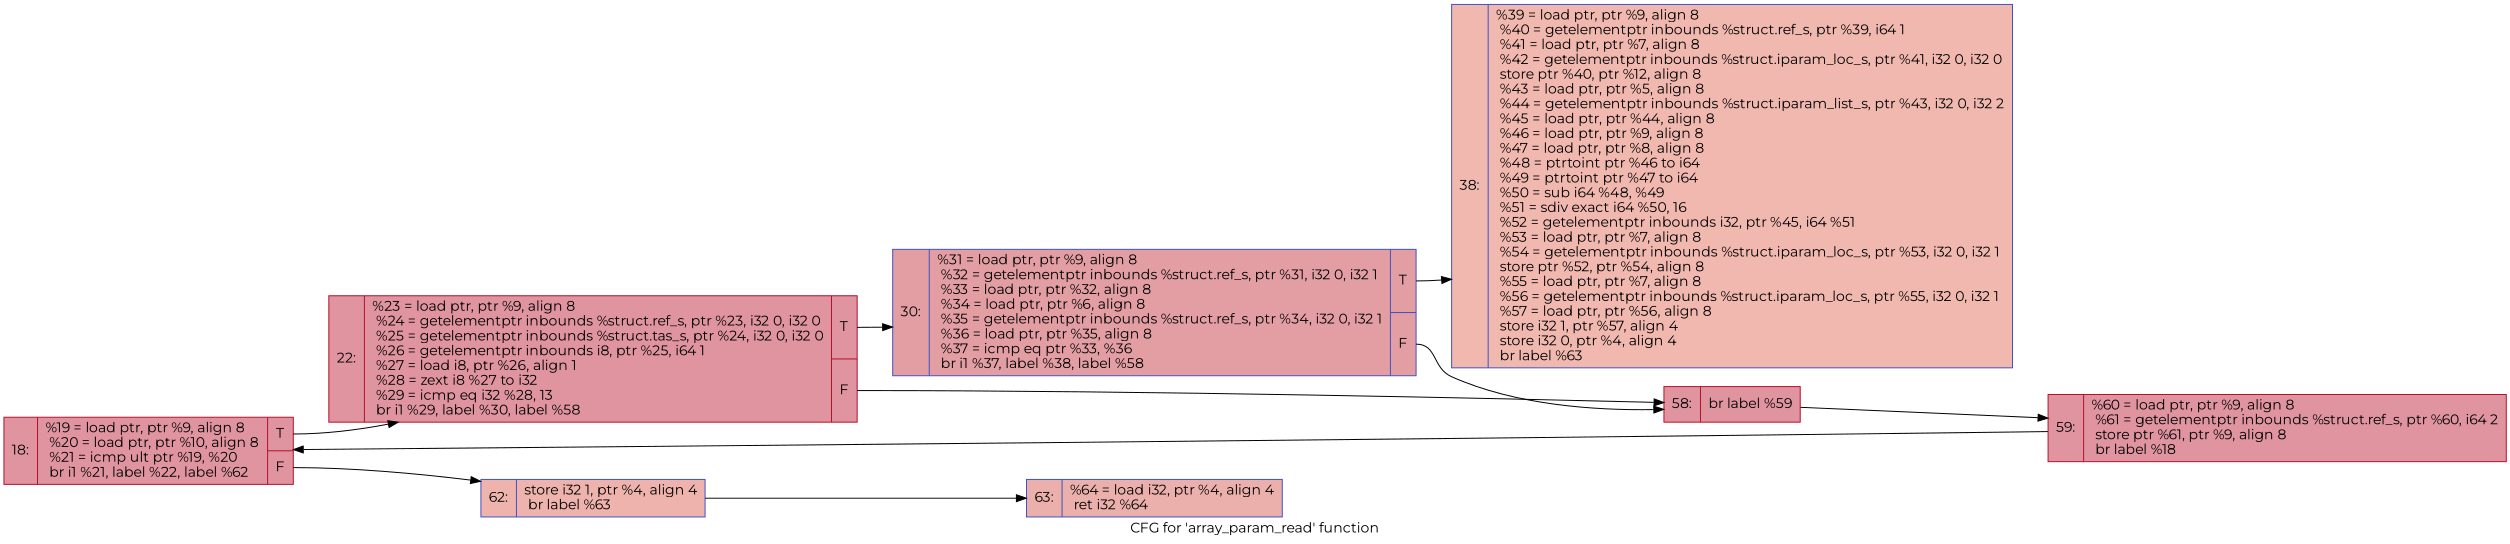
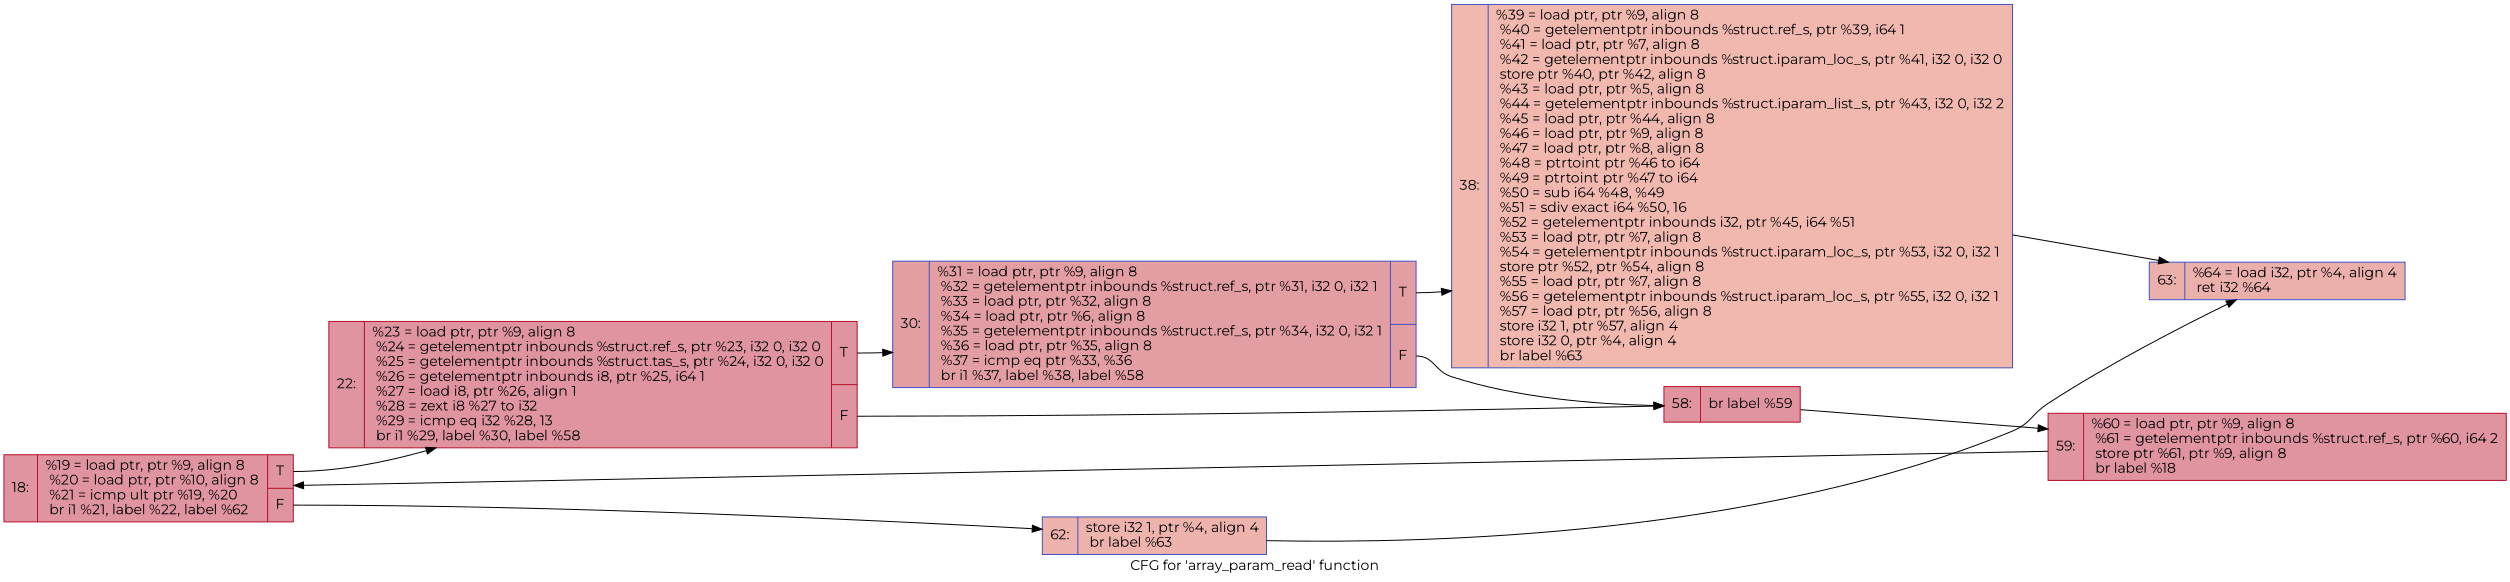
node "38:": text "store ptr %40, ptr %12, align 8" -> "store ptr %40, ptr %42, align 8"
edge "38:" -> "63:": added
